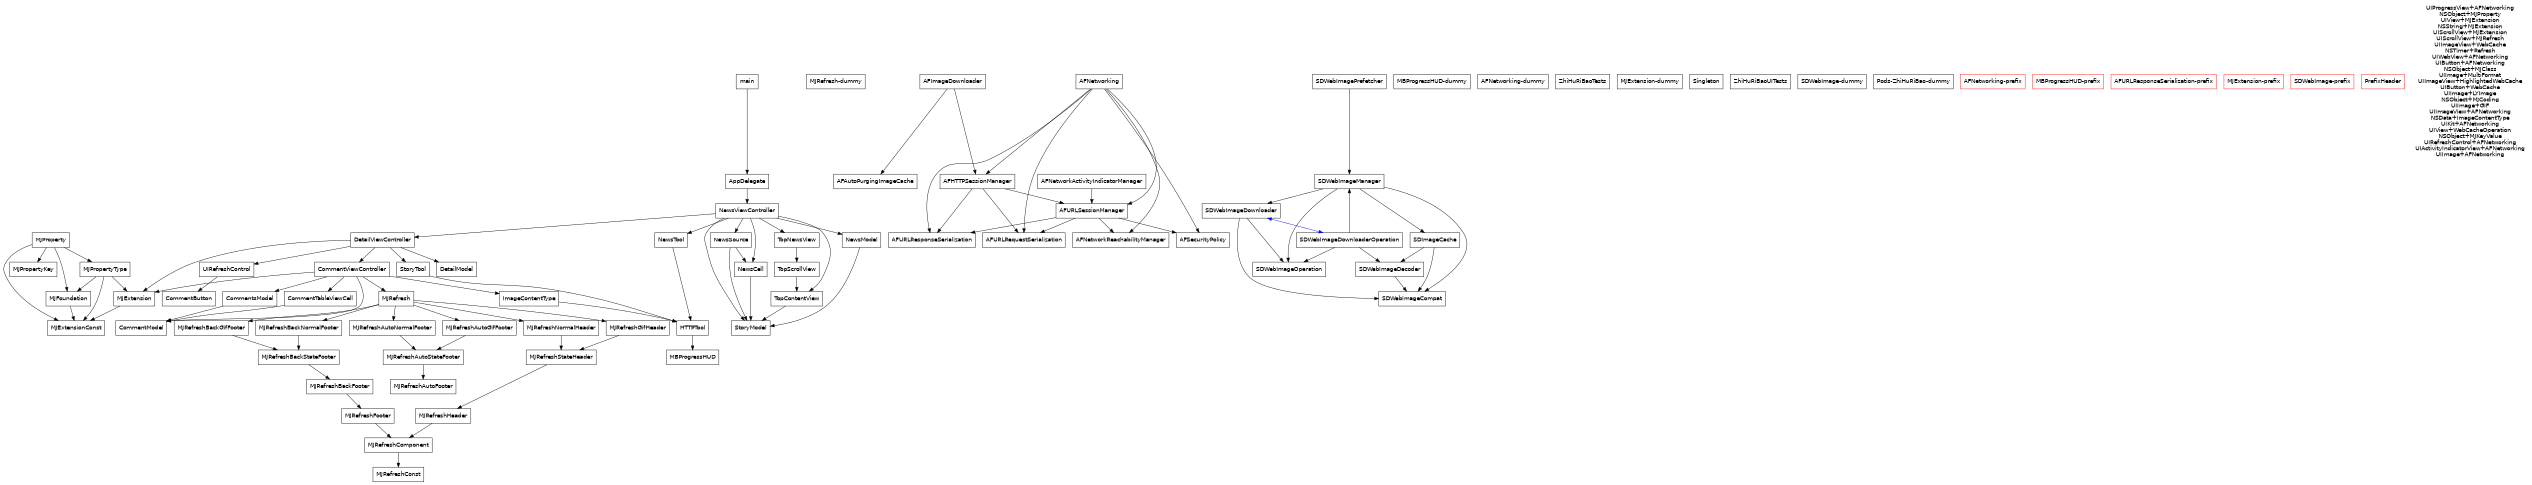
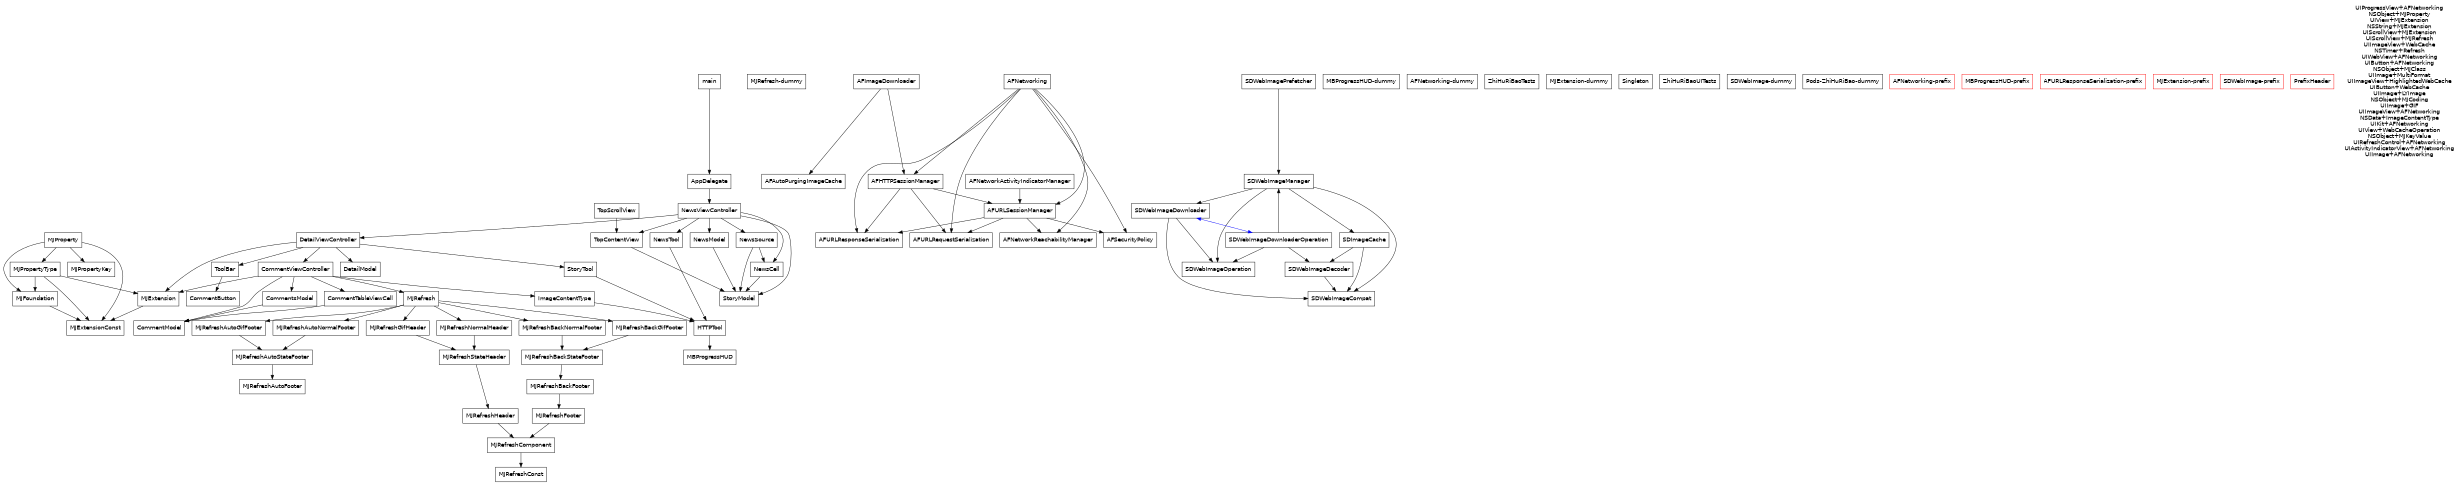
node "TopNewsView": removed
node "UIRefreshControl": label "UIRefreshControl" -> "ToolBar"
